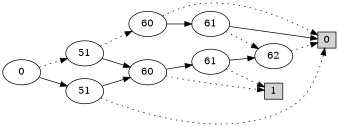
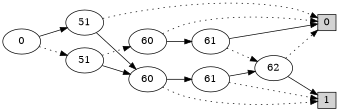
edge "62" -> "1": added
